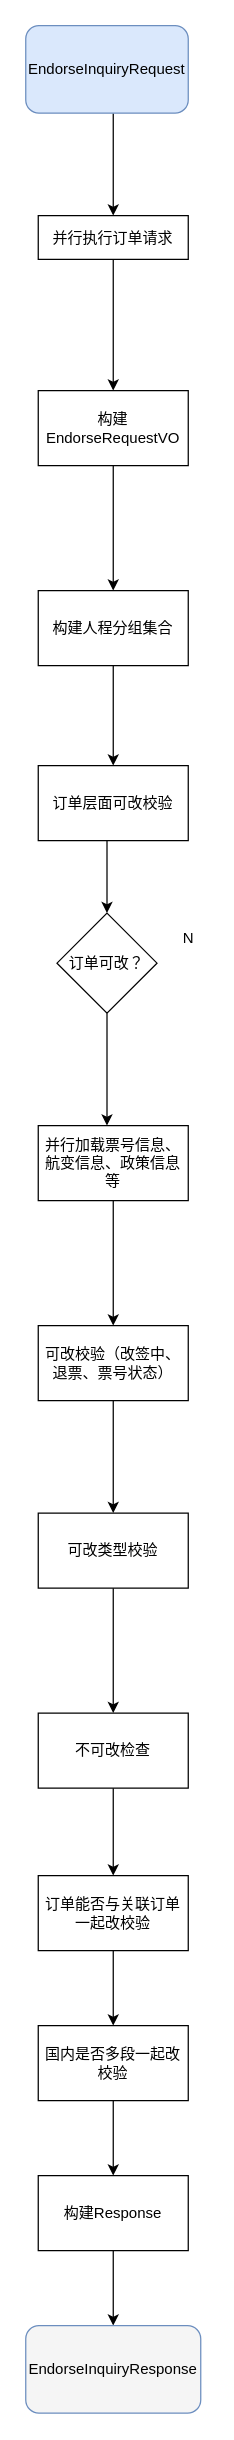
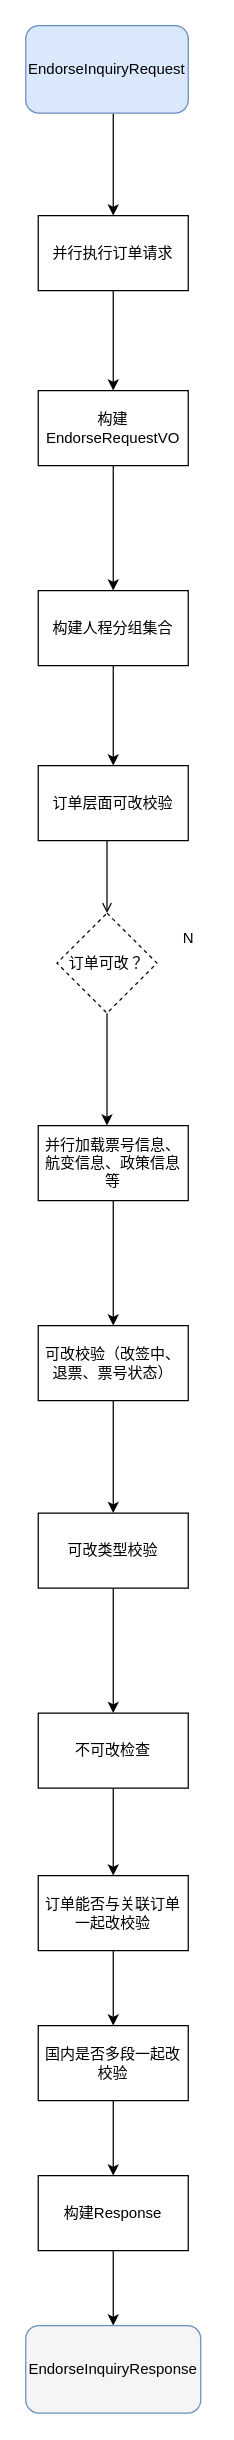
node "并行执行订单请求": size 150x44 -> 150x75
edge "订单层面可改校验" -> "订单可改？": arrowhead classic -> open
node "订单可改？": style solid -> dashed
